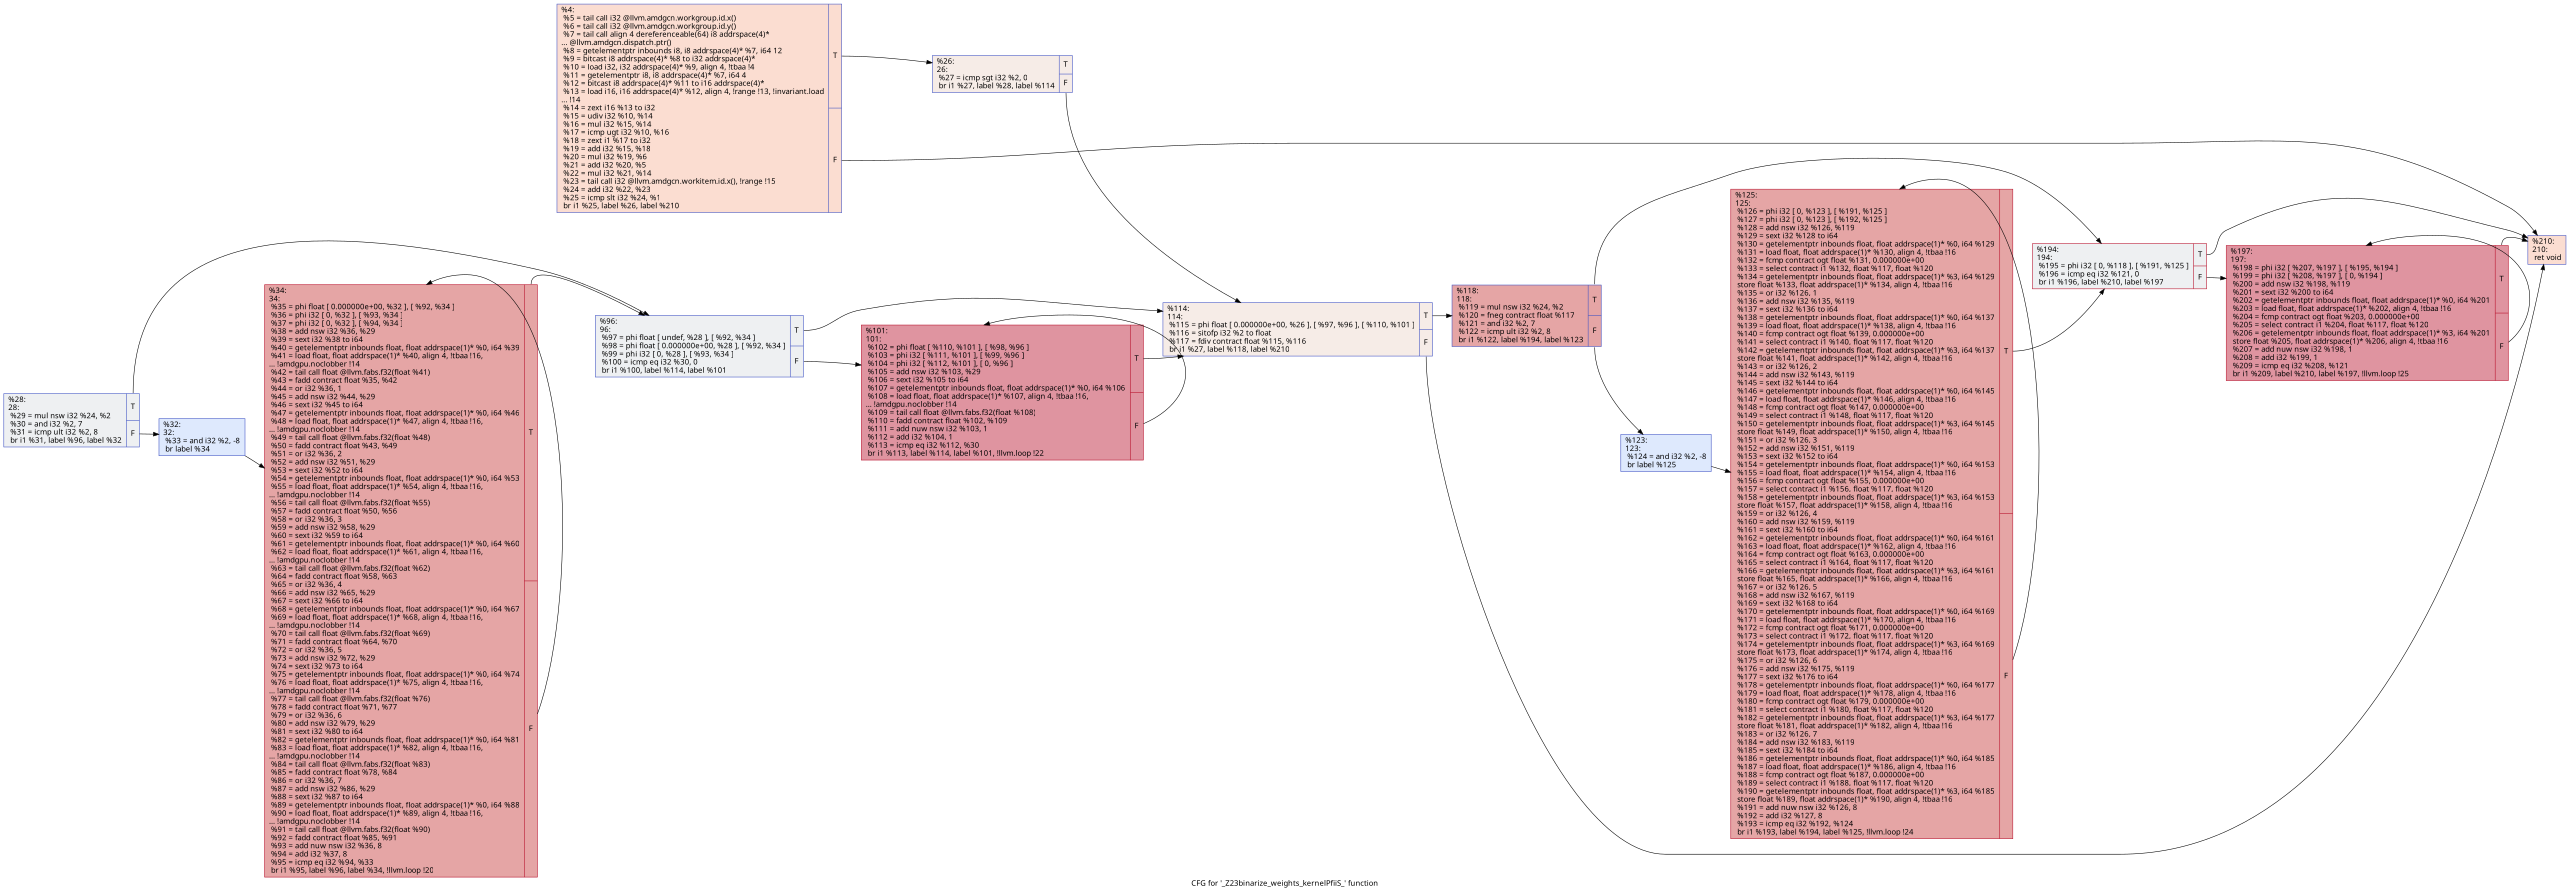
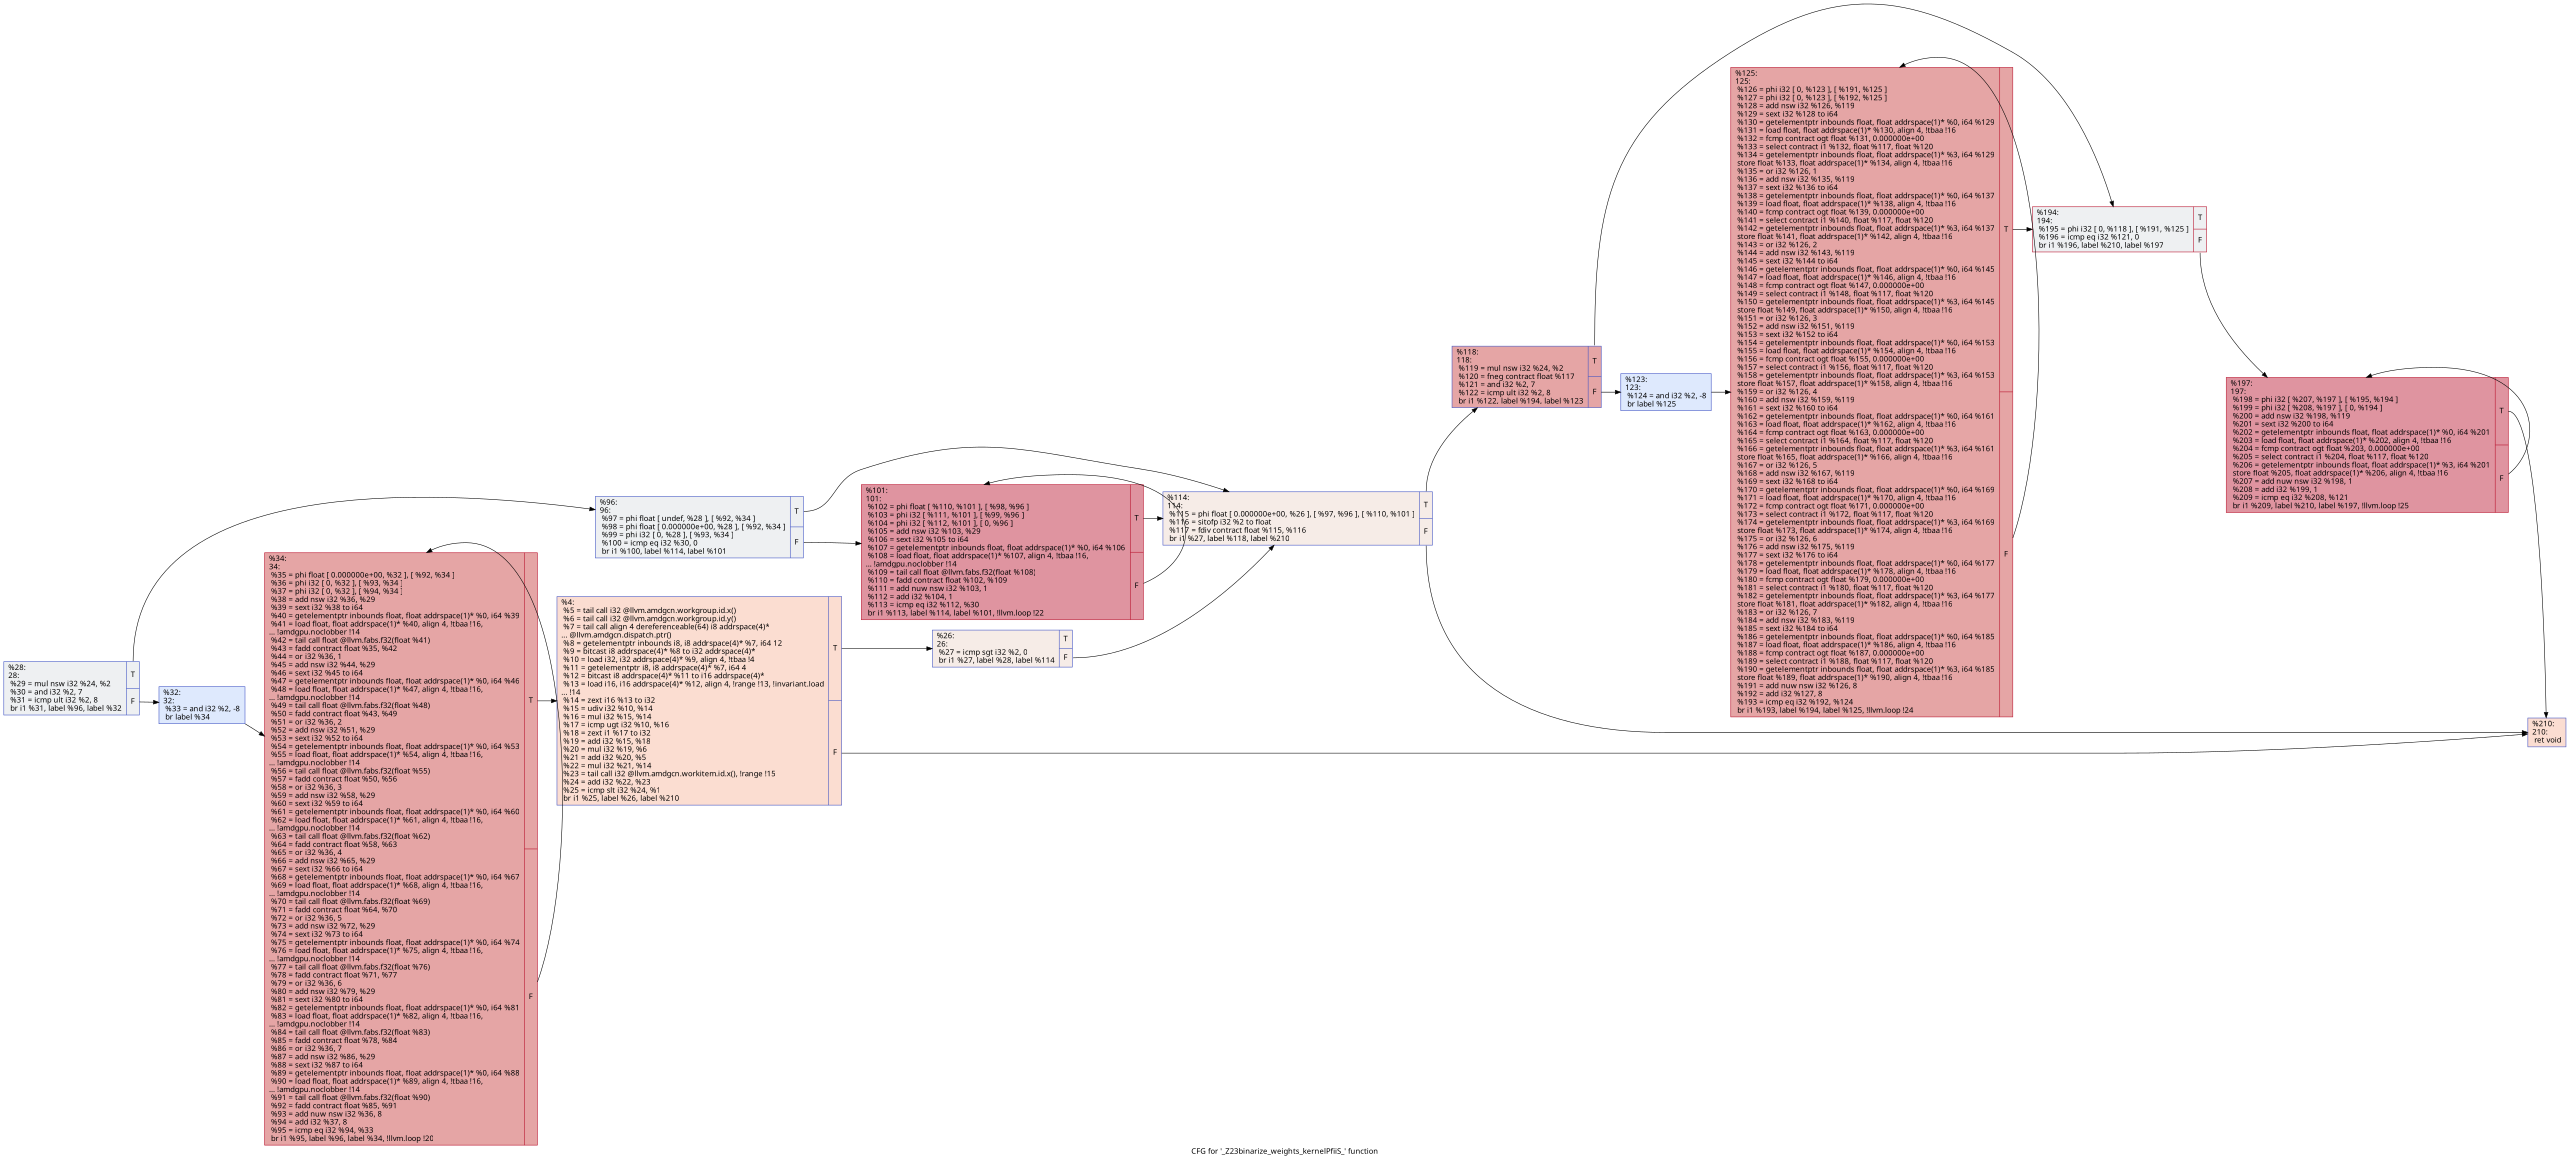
edge "%194:" -> "%210:": removed
edge "%34:" -> "%96:": now "%34:" -> "%4:"
